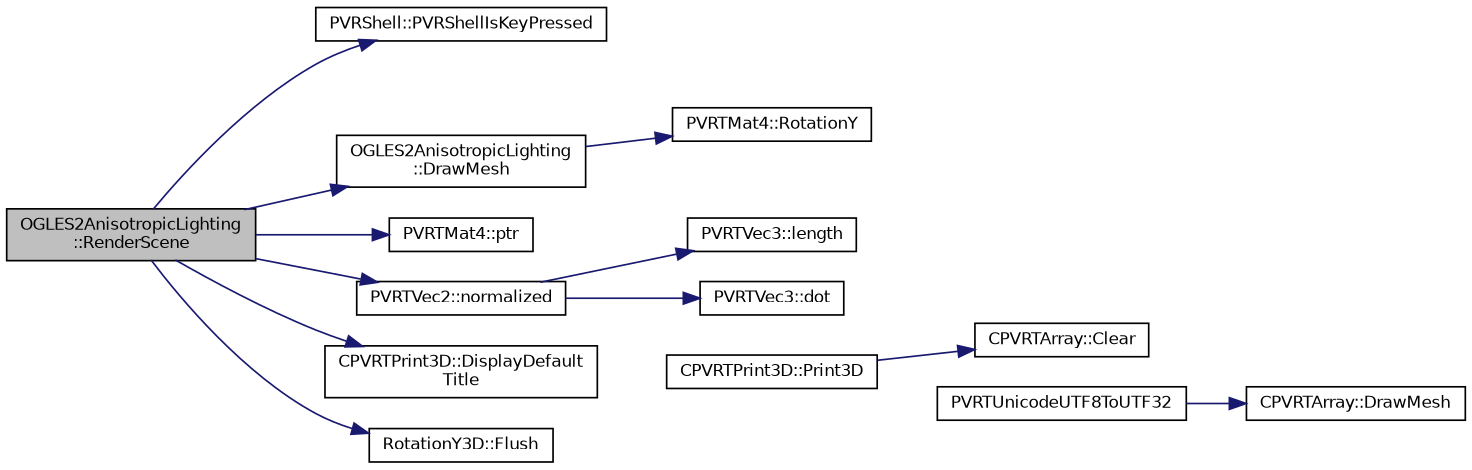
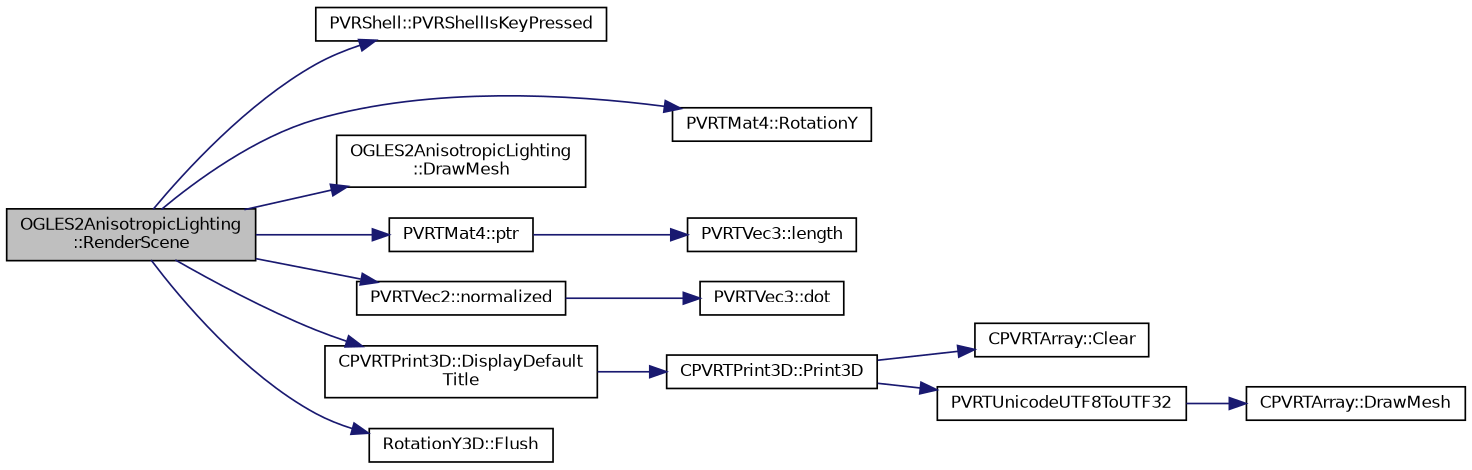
edge "OGLES2AnisotropicLighting ::DrawMesh" -> "PVRTMat4::RotationY": now "OGLES2AnisotropicLighting ::RenderScene" -> "PVRTMat4::RotationY"
edge "PVRTVec2::normalized" -> "PVRTVec3::length": now "PVRTMat4::ptr" -> "PVRTVec3::length"
edge "CPVRTPrint3D::DisplayDefault Title" -> "CPVRTPrint3D::Print3D": added
edge "CPVRTPrint3D::Print3D" -> "PVRTUnicodeUTF8ToUTF32": added
